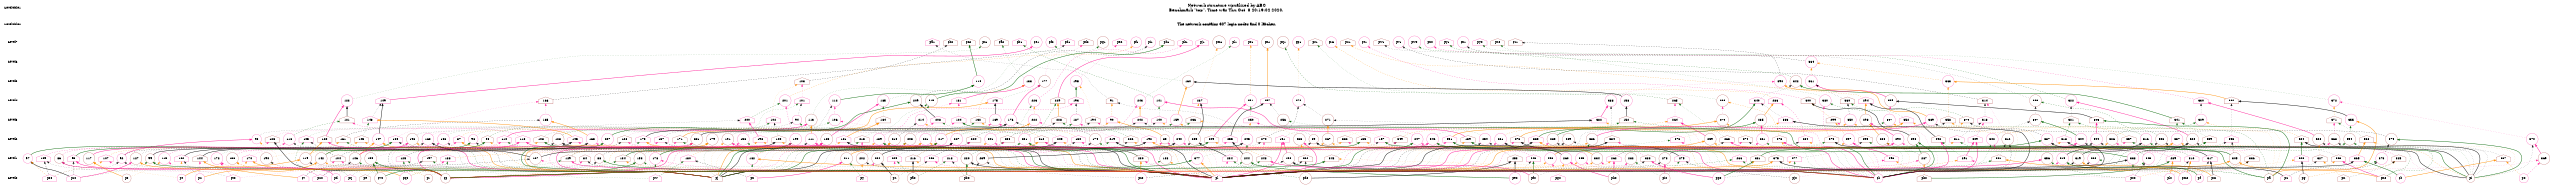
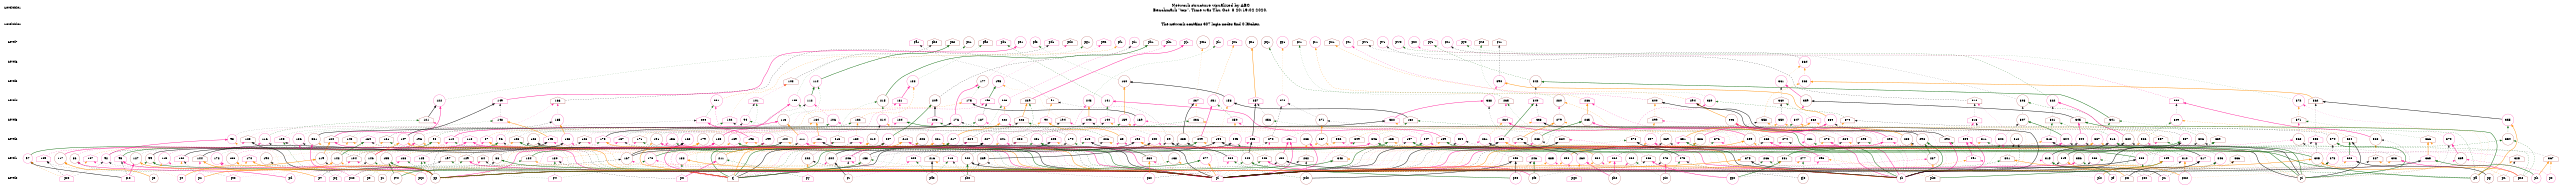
node "pr6": label "pr6" -> "pr1"
edge "171" -> "175": style bold -> dashed
node "154": added
node "290": shape circle -> house
edge "pi" -> "316": style dotted -> bold
edge "206" -> "207": added
